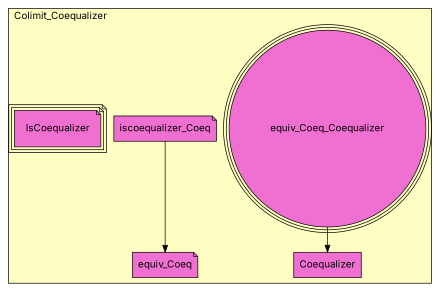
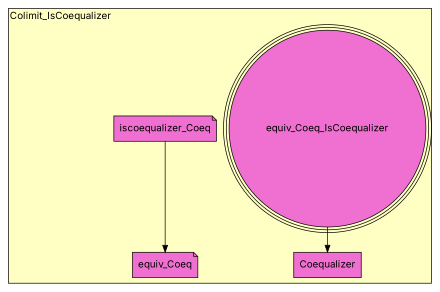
cluster "Colimit_Coequalizer": label "Colimit_Coequalizer" -> "Colimit_IsCoequalizer"
node "IsCoequalizer": removed
node "equiv_Coeq_Coequalizer": label "equiv_Coeq_Coequalizer" -> "equiv_Coeq_IsCoequalizer"
